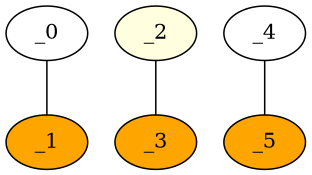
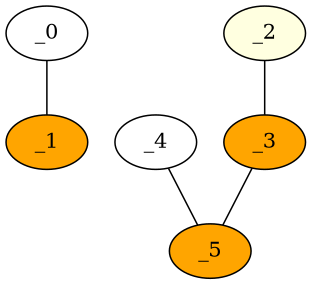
edge "_3" -- "_5": added
